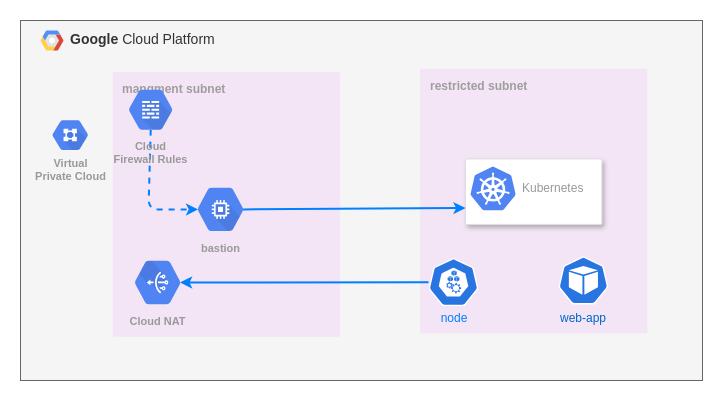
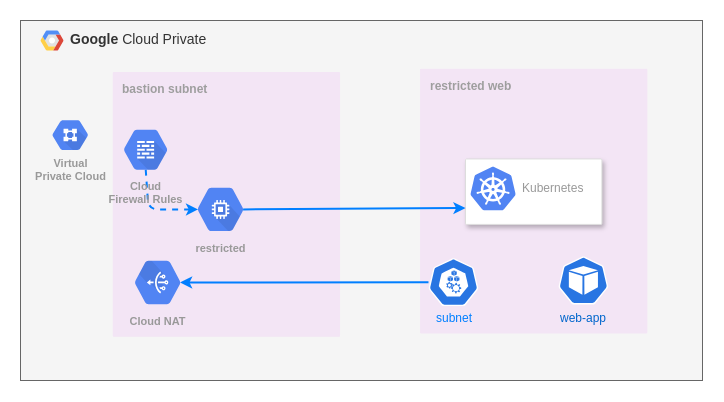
node "Google Cloud Platform": label "Google Cloud Platform" -> "Google Cloud Private"
node "restricted subnet": label "restricted subnet" -> "restricted web"
node "mangment subnet": label "mangment subnet" -> "bastion subnet"
node "Cloud Firewall Rules": moved (151, 110) -> (146, 150)
node "bastion": label "bastion" -> "restricted"
node "node": label "node" -> "subnet"
